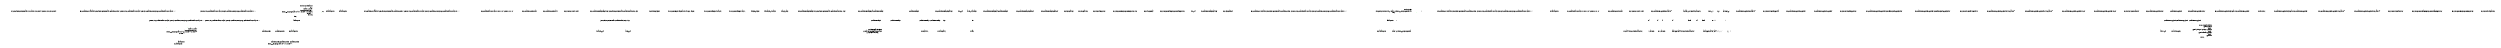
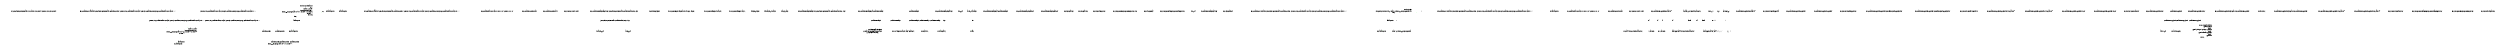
node "return new { HelpText, FormatStyles, Sample }.GetHashCode();": added
